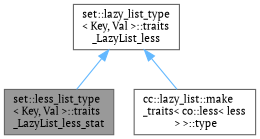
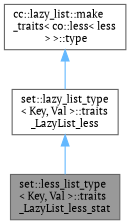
edge "cc::lazy_list::make _traits< co::less< less > >::type" -> "set::lazy_list_type < Key, Val >::traits _LazyList_less": reversed
